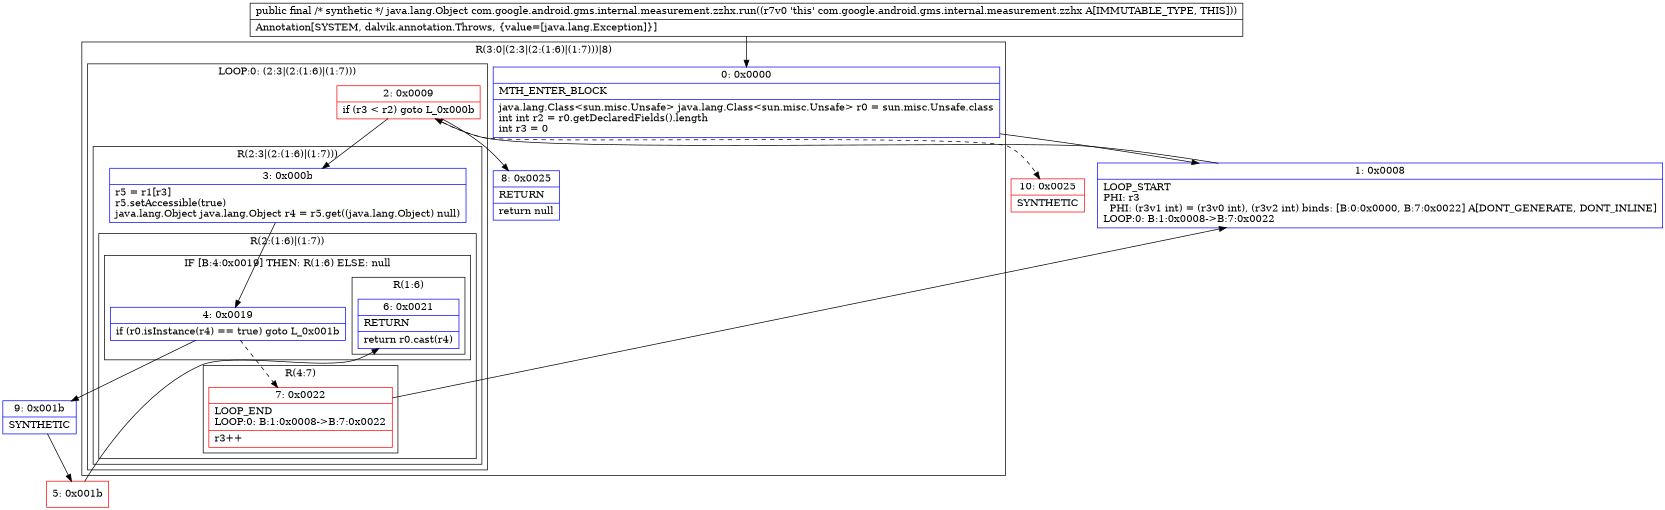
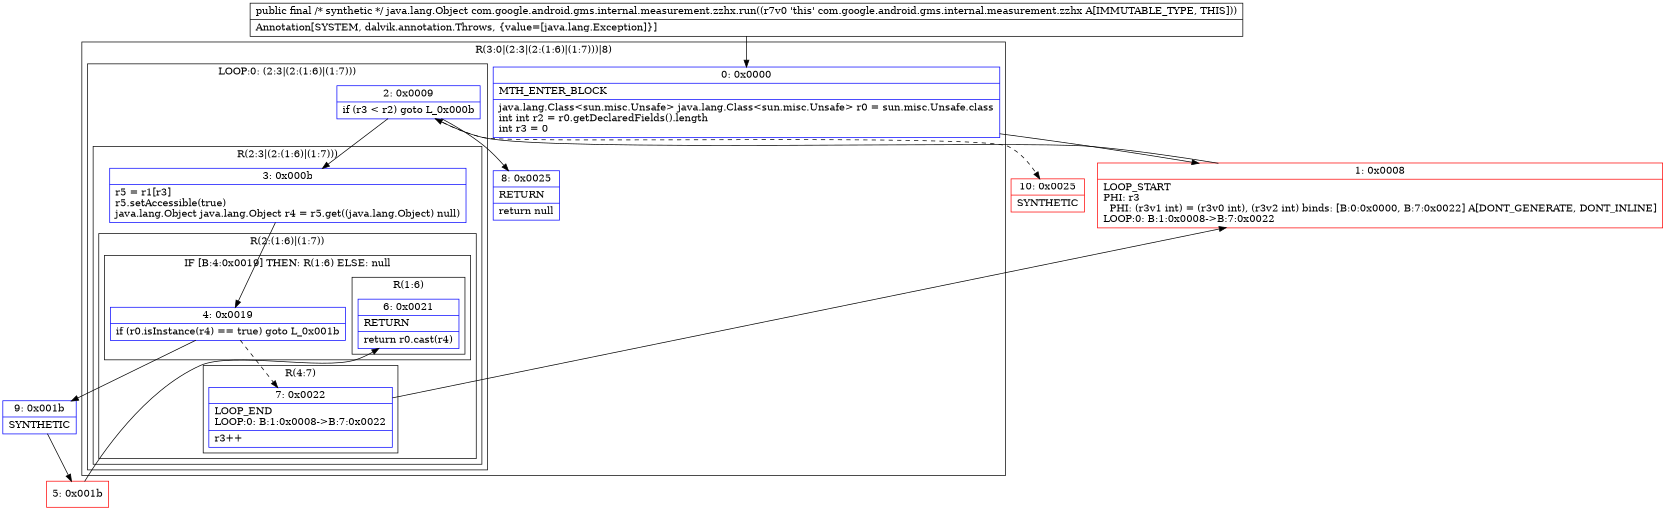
node "2: 0x0009": color red -> blue
node "1: 0x0008": color blue -> red
node "7: 0x0022": color red -> blue
